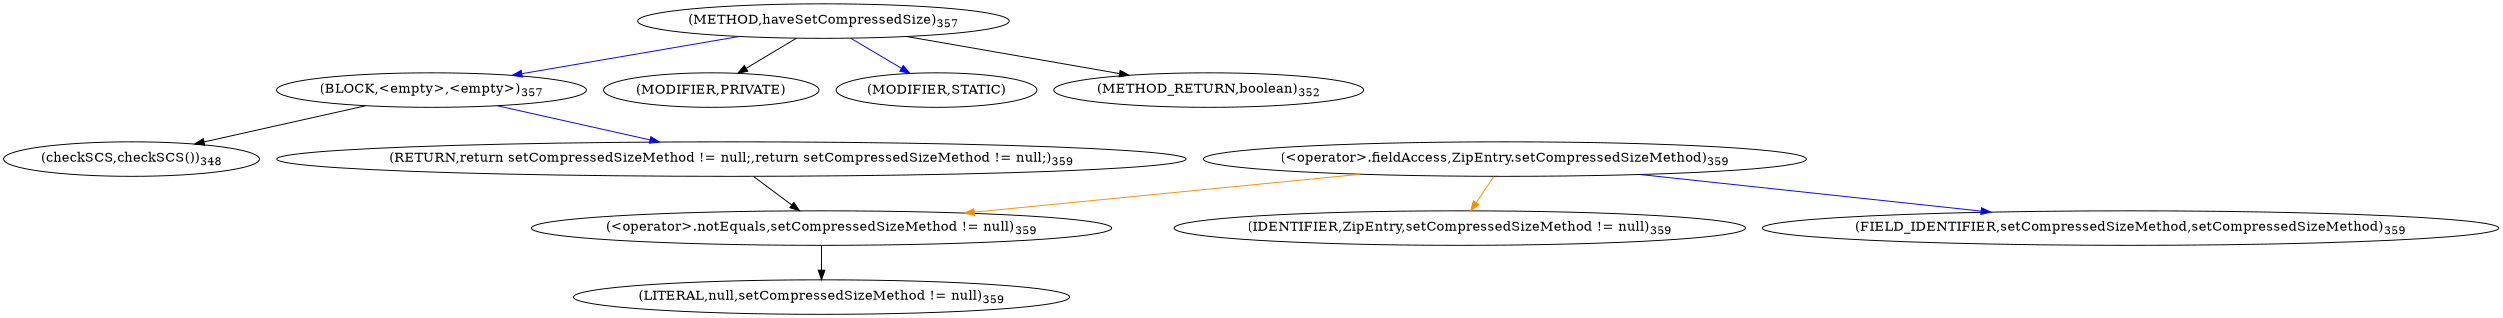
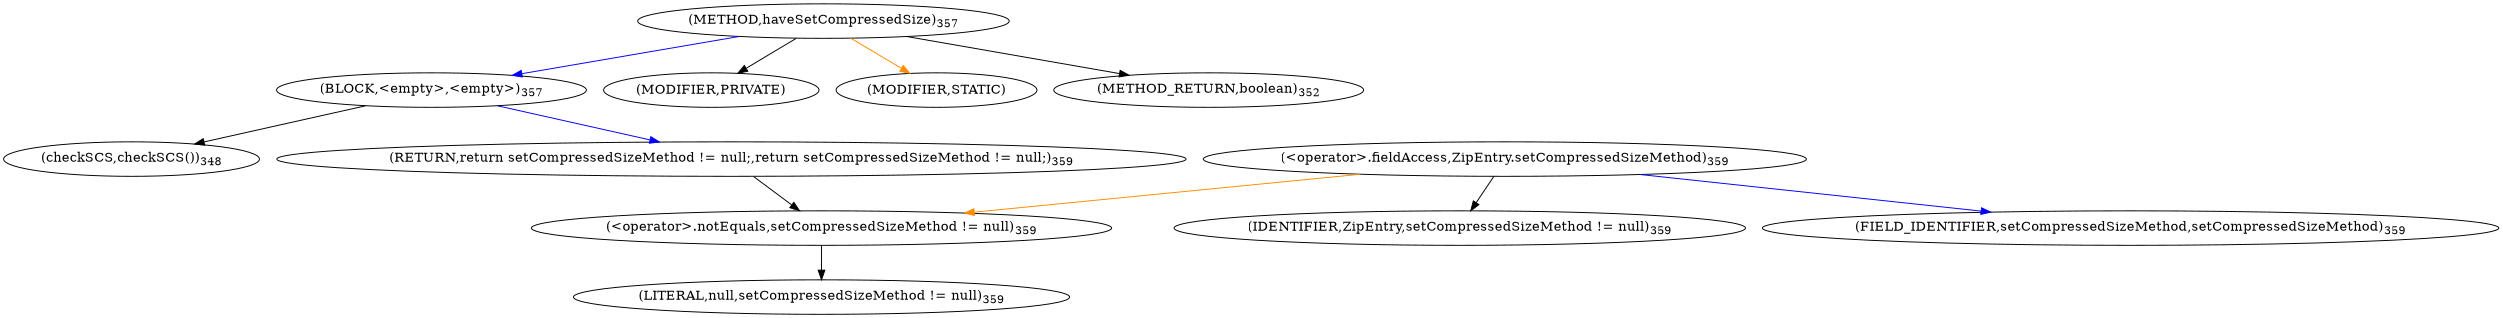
edge "(METHOD,haveSetCompressedSize)" -> "(MODIFIER,STATIC)": color blue -> darkorange
edge "(<operator>.fieldAccess,ZipEntry.setCompressedSizeMethod)" -> "(IDENTIFIER,ZipEntry,setCompressedSizeMethod != null)": color darkorange -> black
